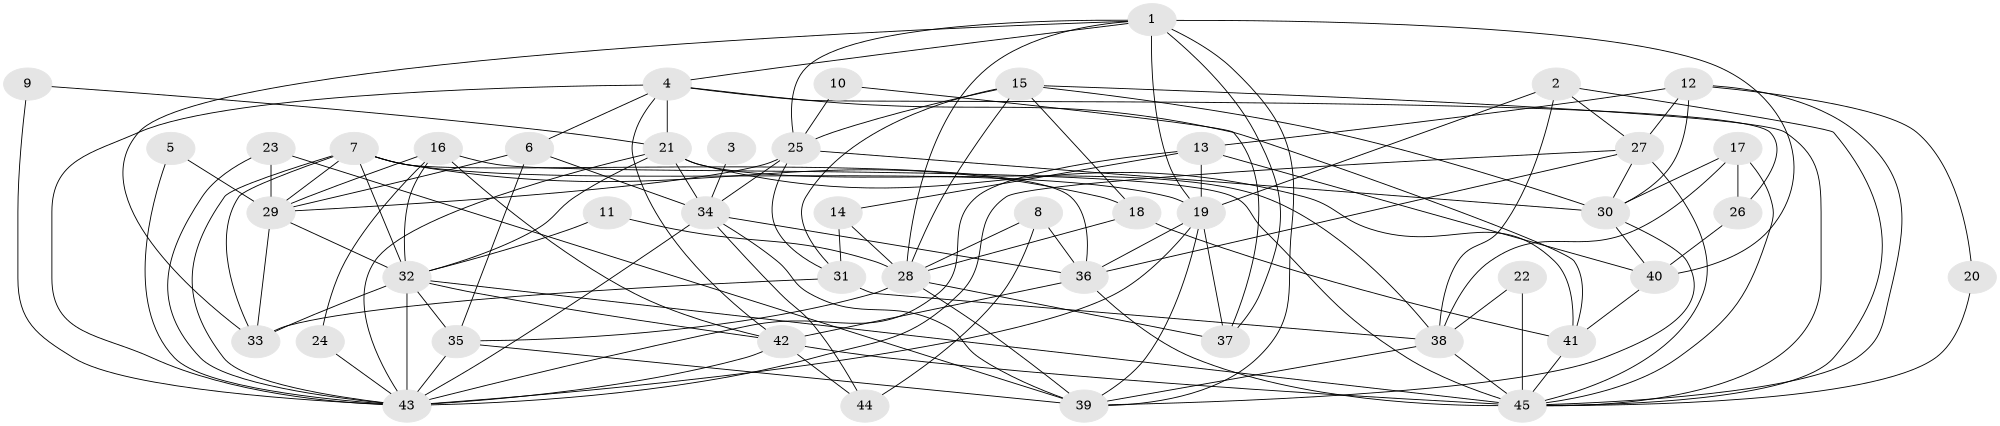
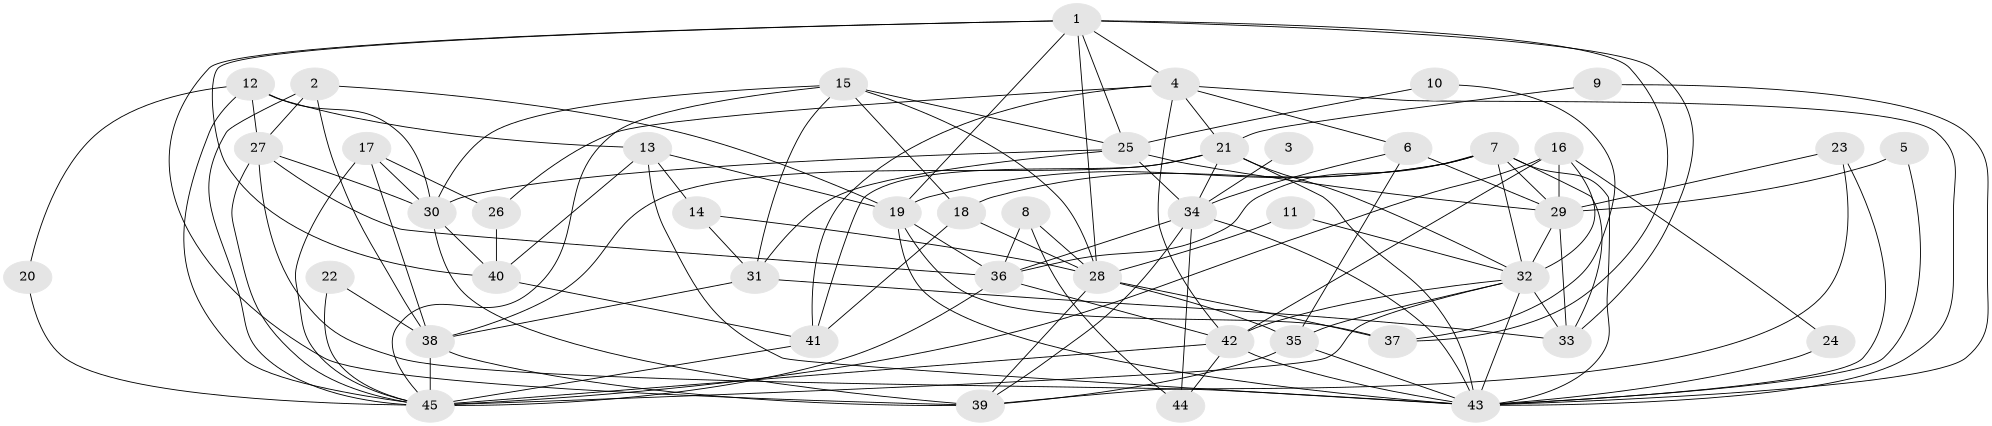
edge "19" -- "39": removed
